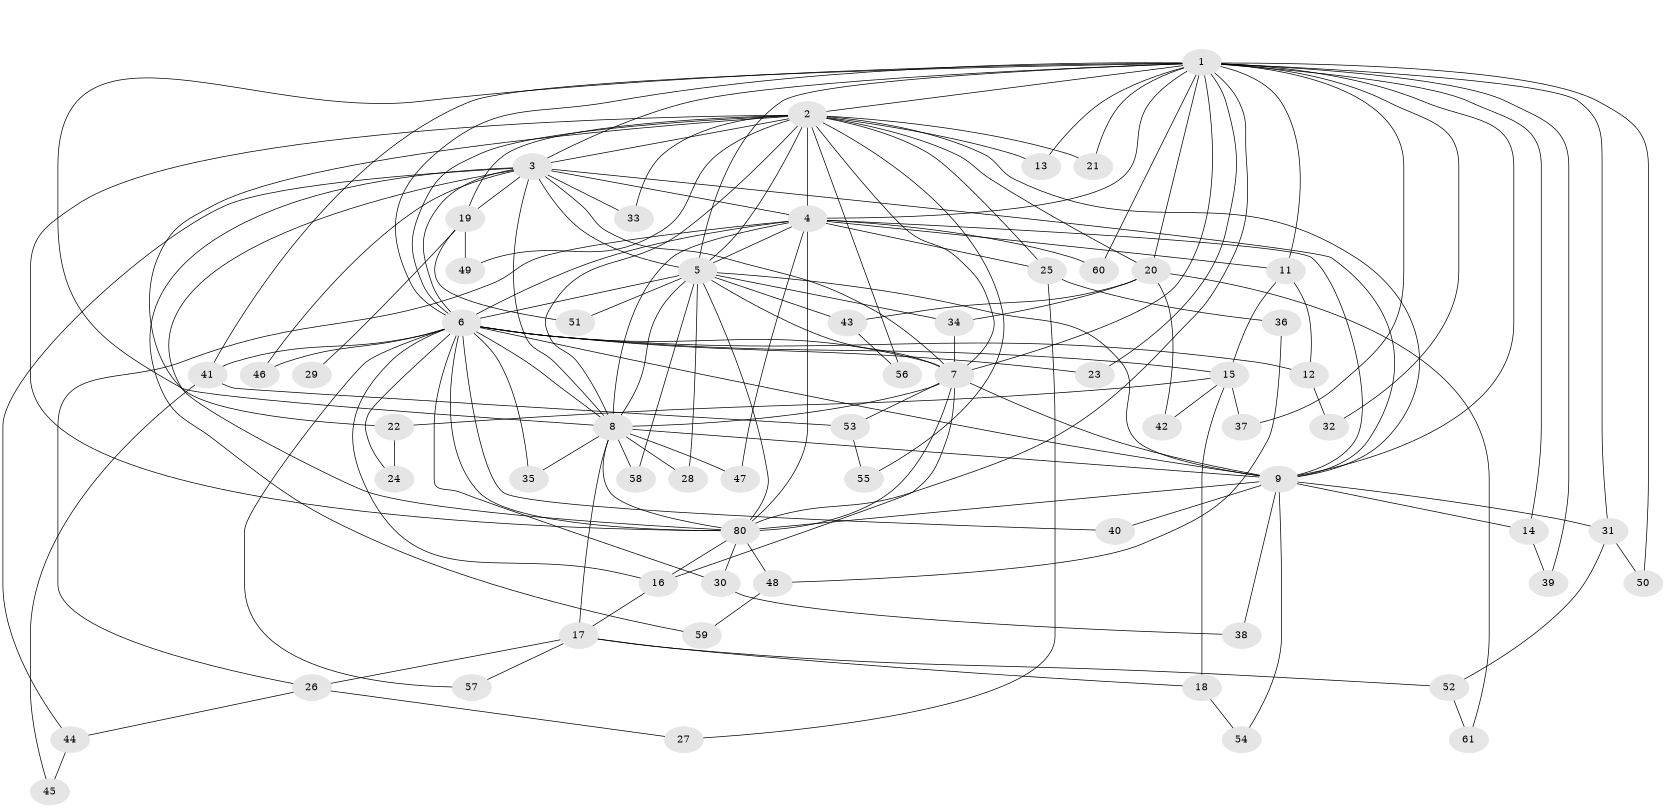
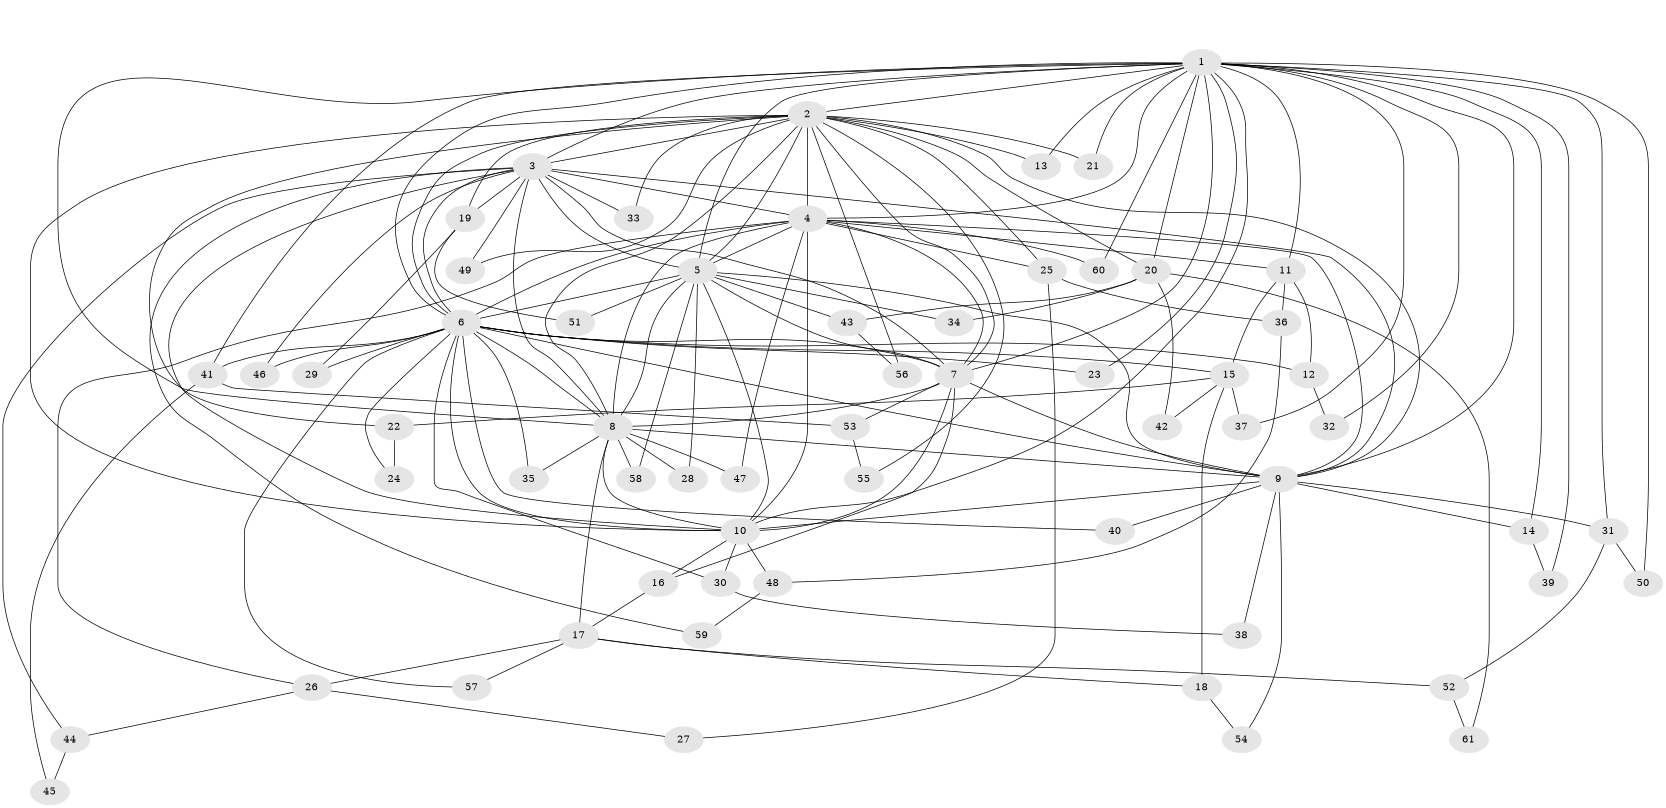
edge "19" -- "49": now "3" -- "49"
edge "11" -- "36": added
edge "34" -- "7": now "4" -- "7"
edge "6" -- "16": now "6" -- "29"
node "80": label "80" -> "10"
